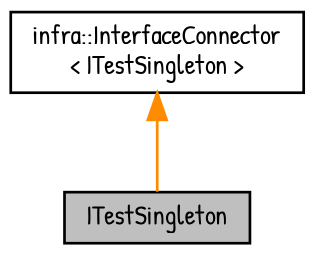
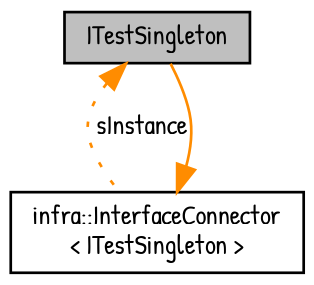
edge "infra::InterfaceConnector < ITestSingleton >" -> "ITestSingleton": added, label "sInstance"
